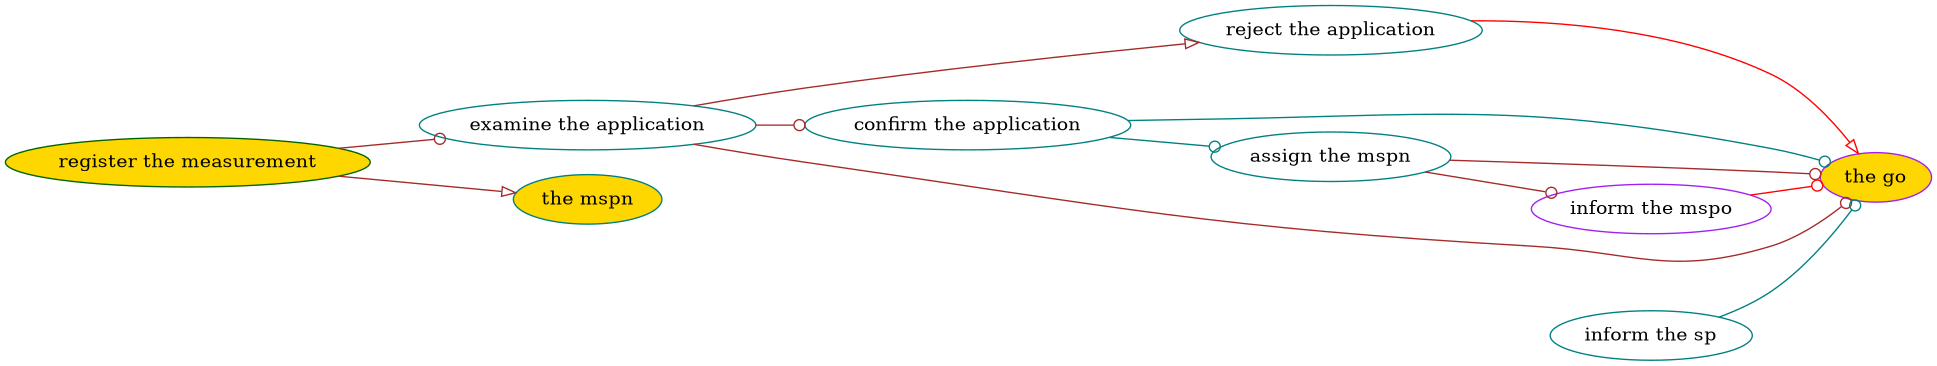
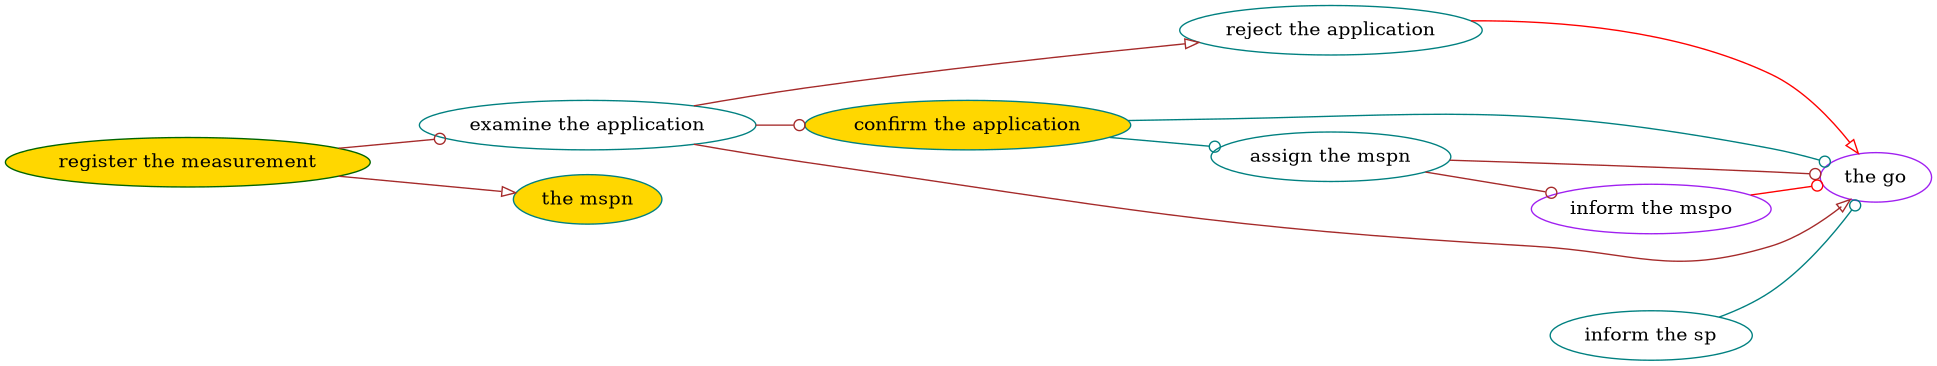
node "confirm the application": fillcolor white -> gold
node "the go": fillcolor gold -> white
edge "examine the application" -> "the go": arrowhead odot -> onormal
